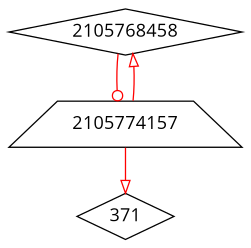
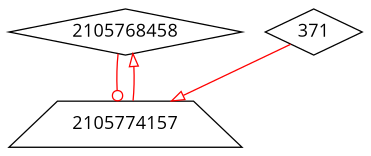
edge "2105774157" -> "371": reversed
